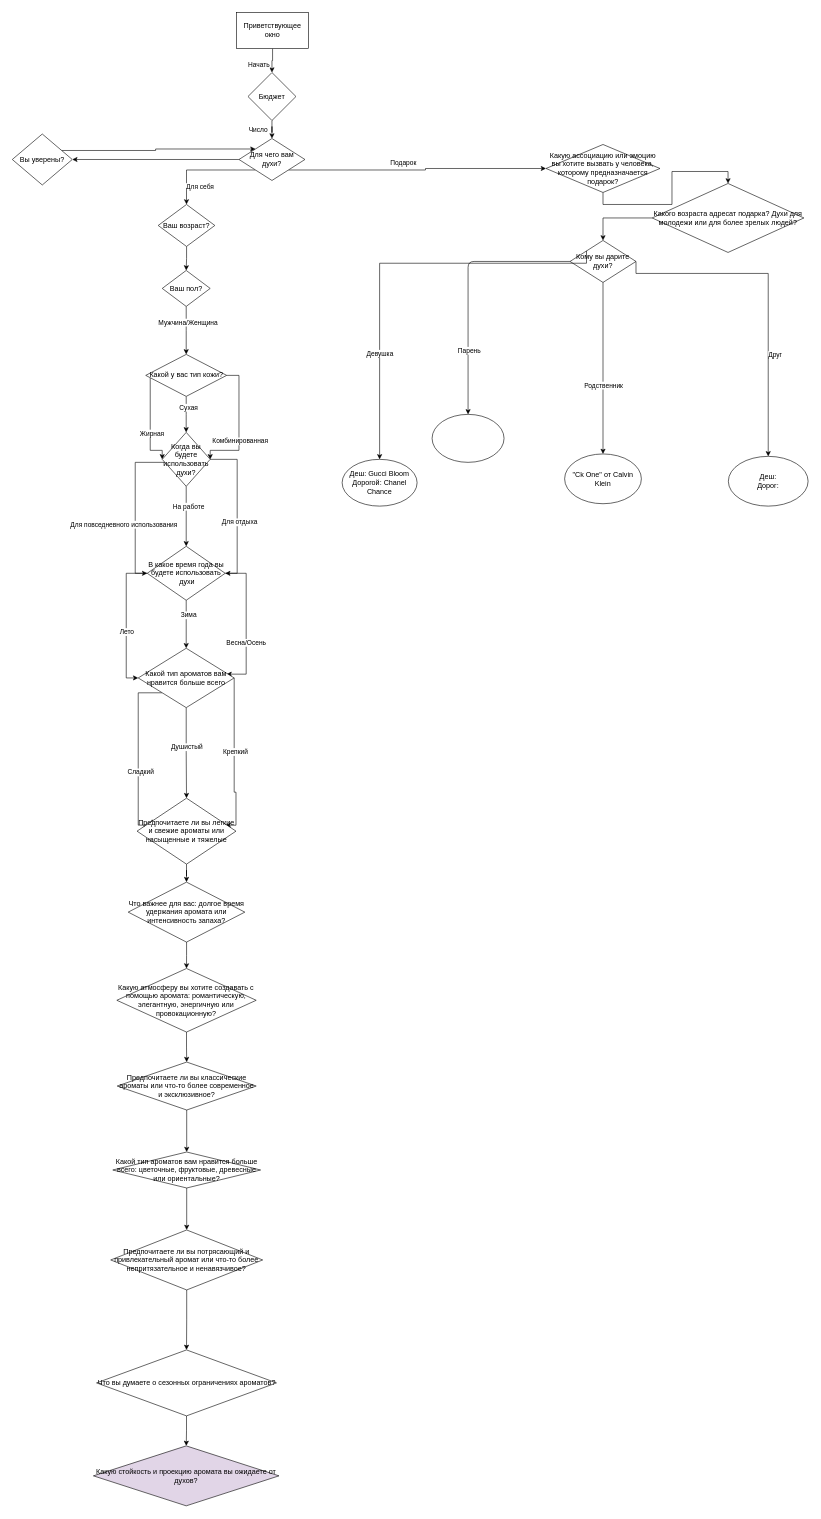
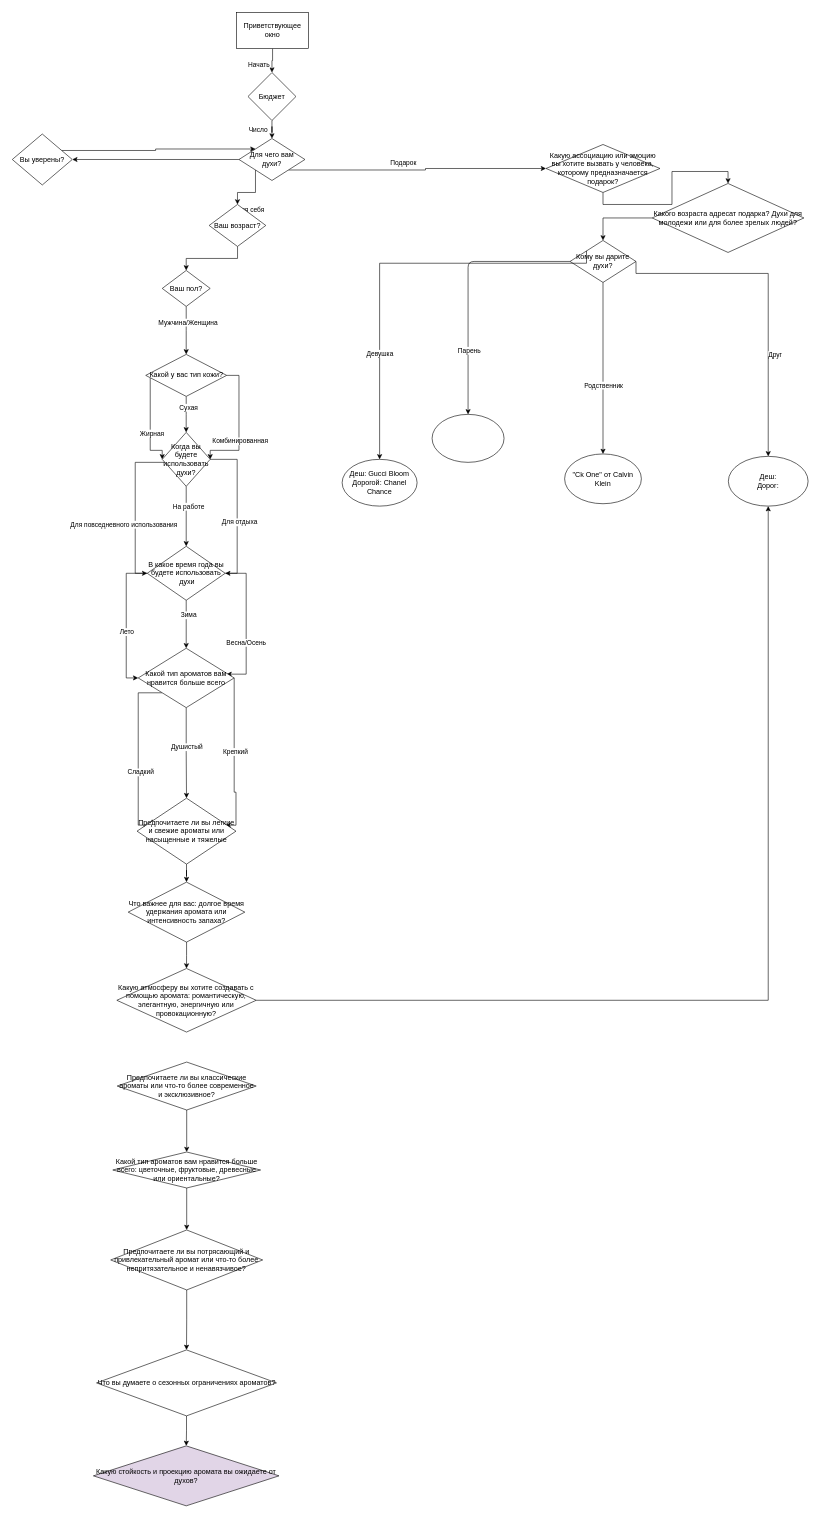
node "Ваш возраст?": moved (187, 225) -> (238, 225)
edge "Какую атмосферу вы хотите создавать с помощью аромата: романтическую, элегантную, энергичную или провокационную?" -> "Предпочитаете ли вы классические ароматы или что-то более современное и эксклюзивное?": now "Какую атмосферу вы хотите создавать с помощью аромата: романтическую, элегантную, энергичную или провокационную?" -> "Деш: Дорог:"
